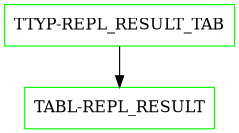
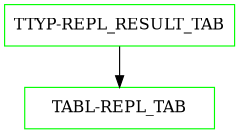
node "TABL-REPL_RESULT": label "TABL-REPL_RESULT" -> "TABL-REPL_TAB"
